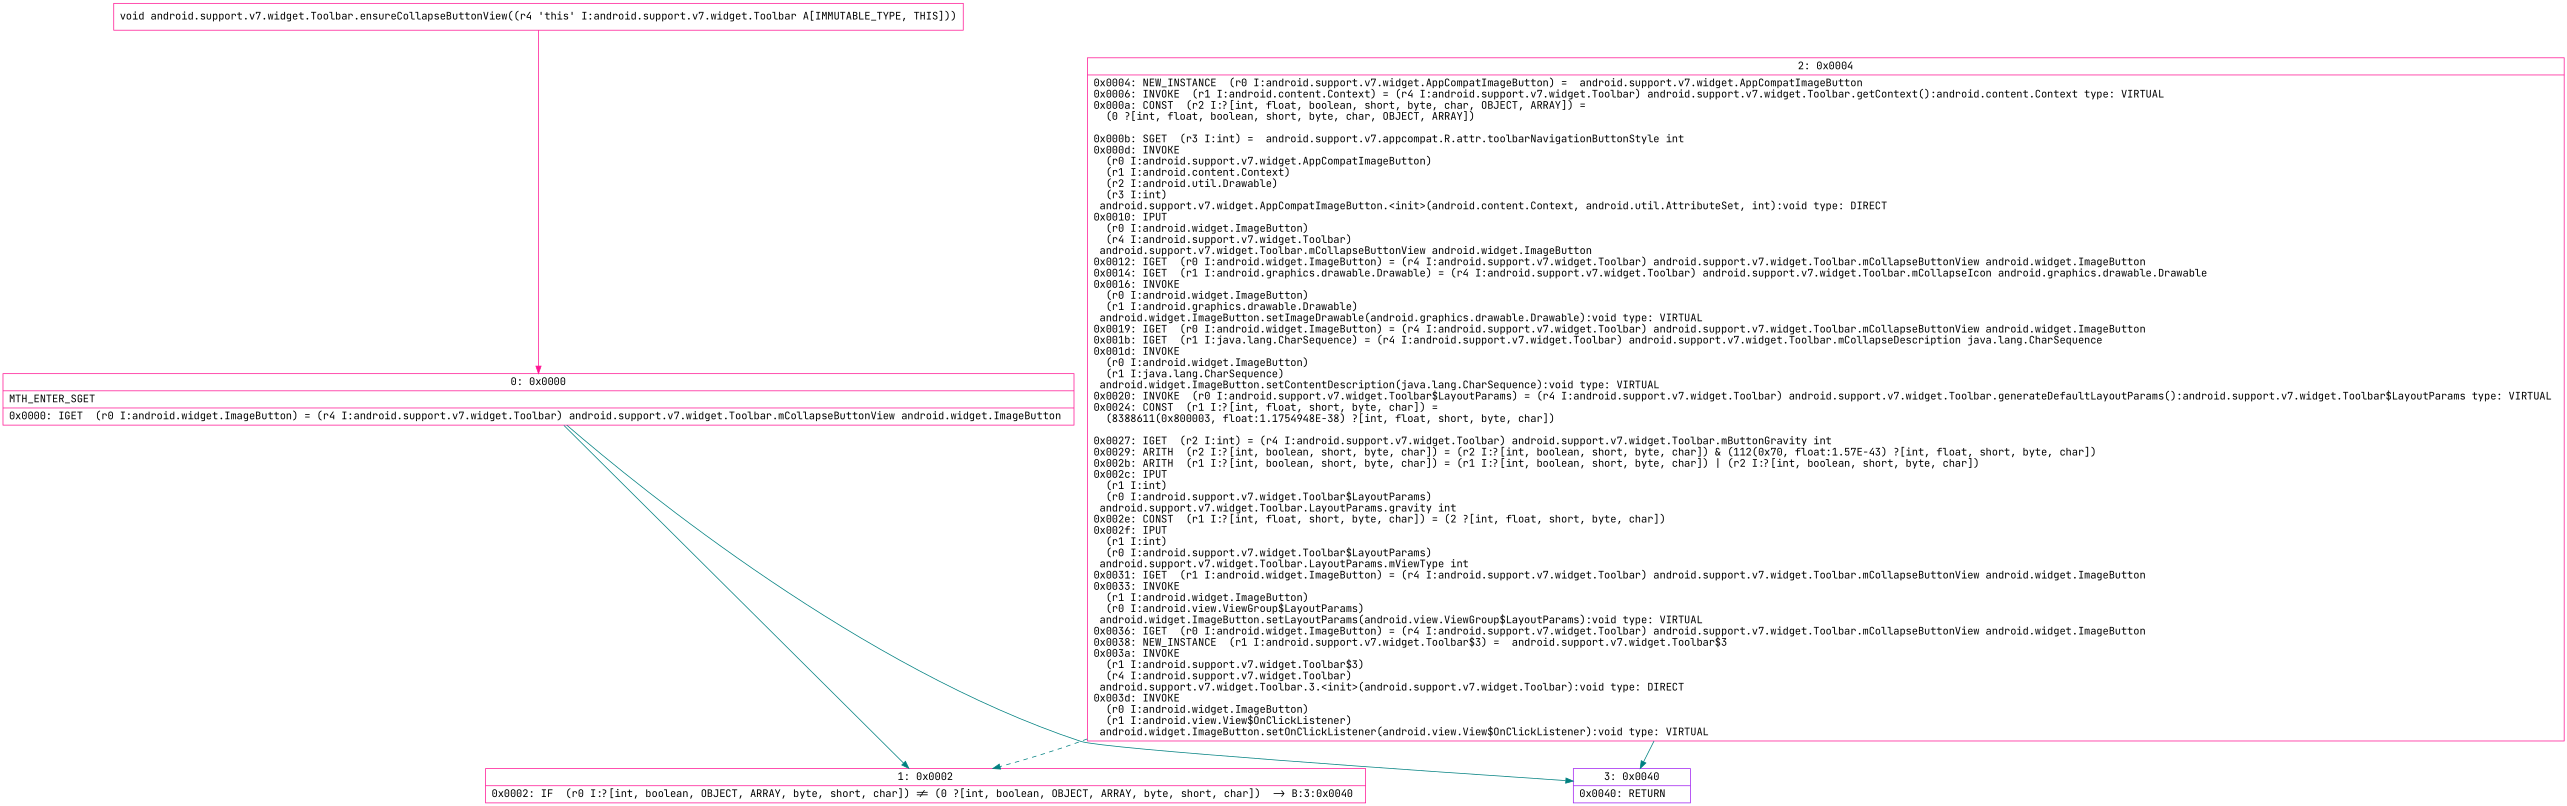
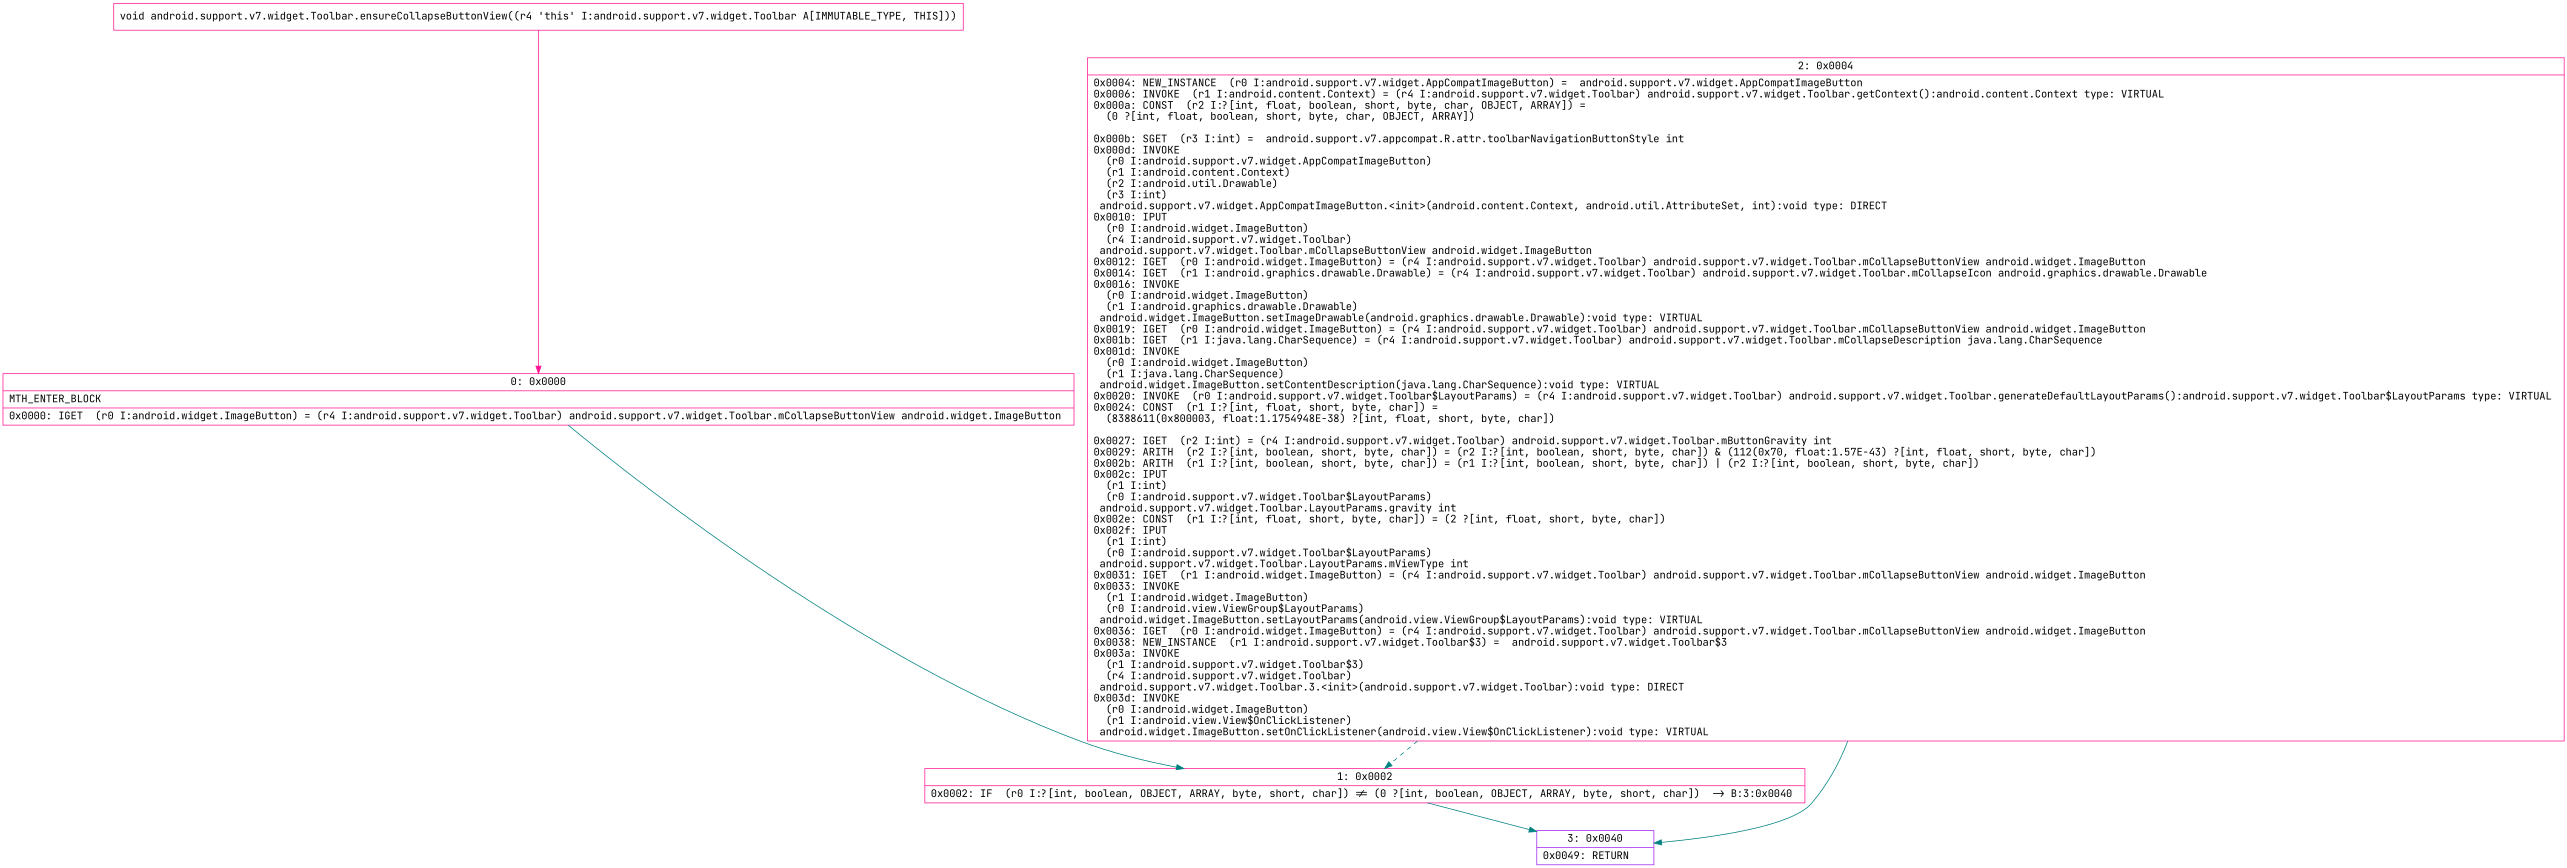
node "0: 0x0000": text "MTH_ENTER_SGET" -> "MTH_ENTER_BLOCK"
edge "0: 0x0000" -> "3: 0x0040": now "1: 0x0002" -> "3: 0x0040"
node "3: 0x0040": text "0x0040: RETURN" -> "0x0049: RETURN"
